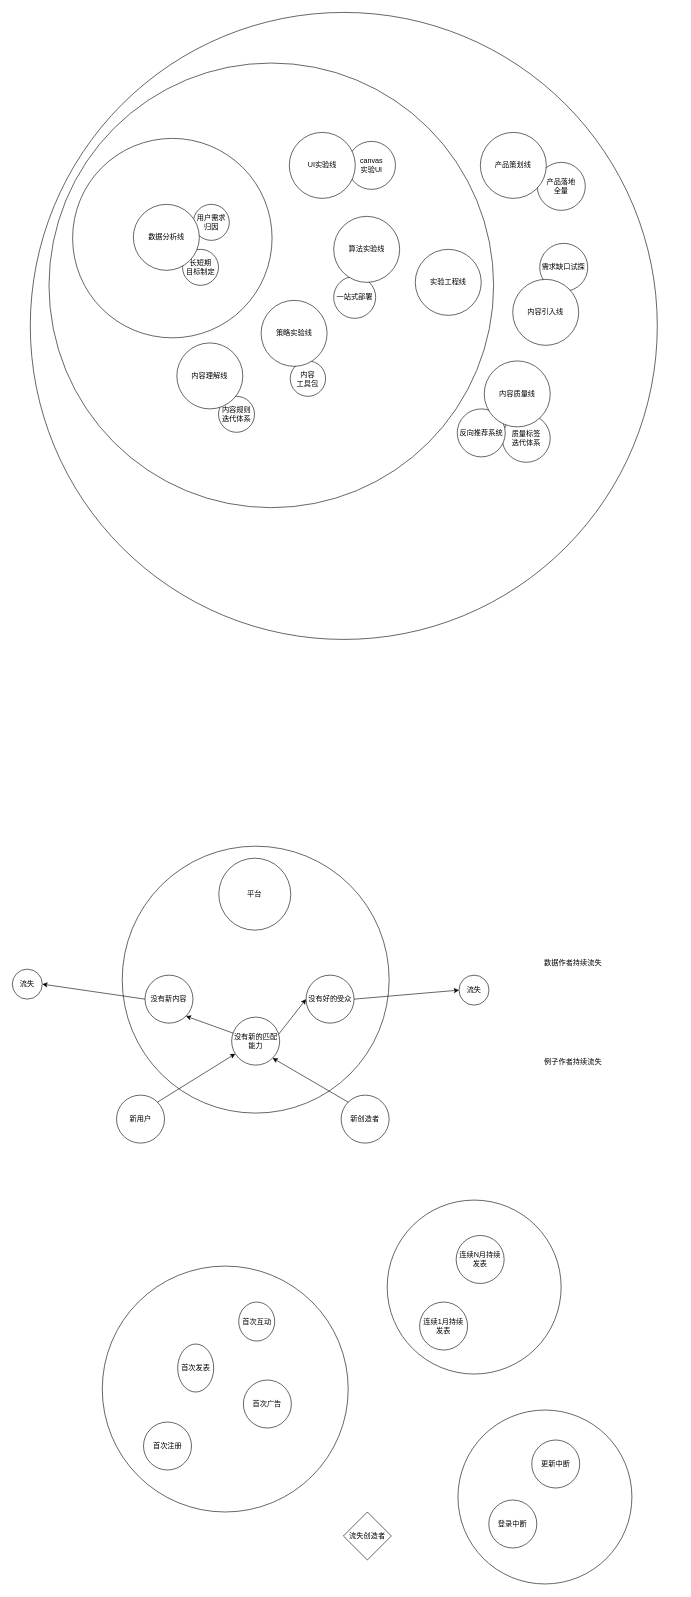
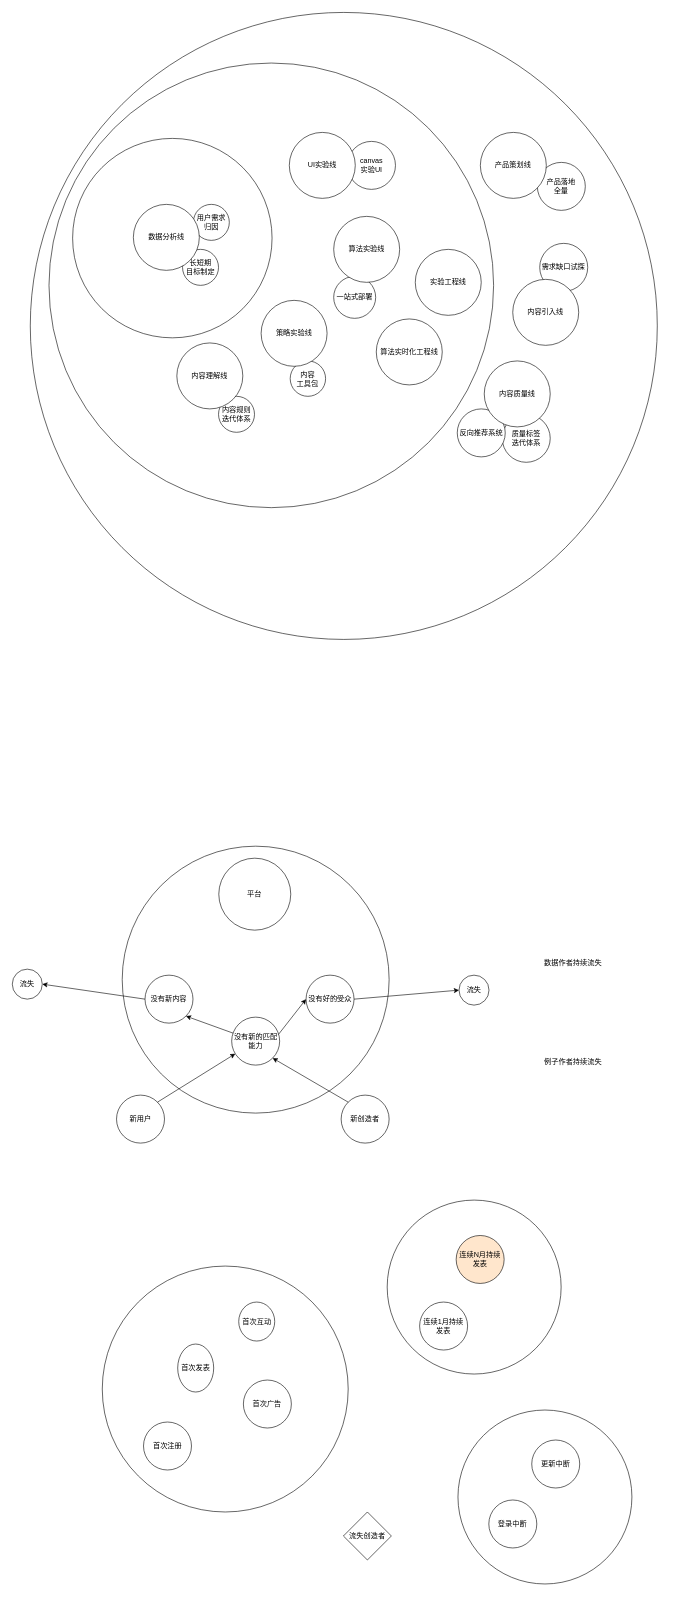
node "算法实时化工程线": added
node "连续N月持续发表": fillcolor #ffffff -> #ffe6cc
